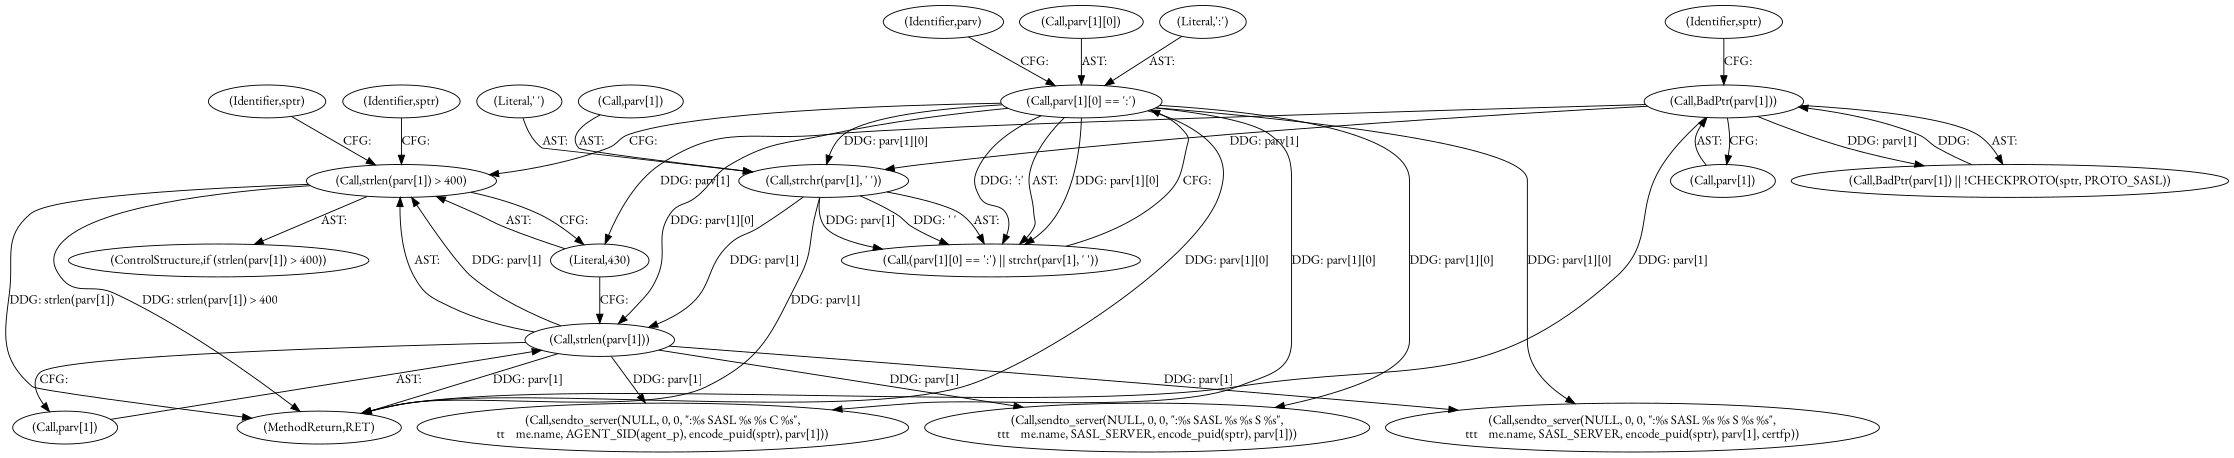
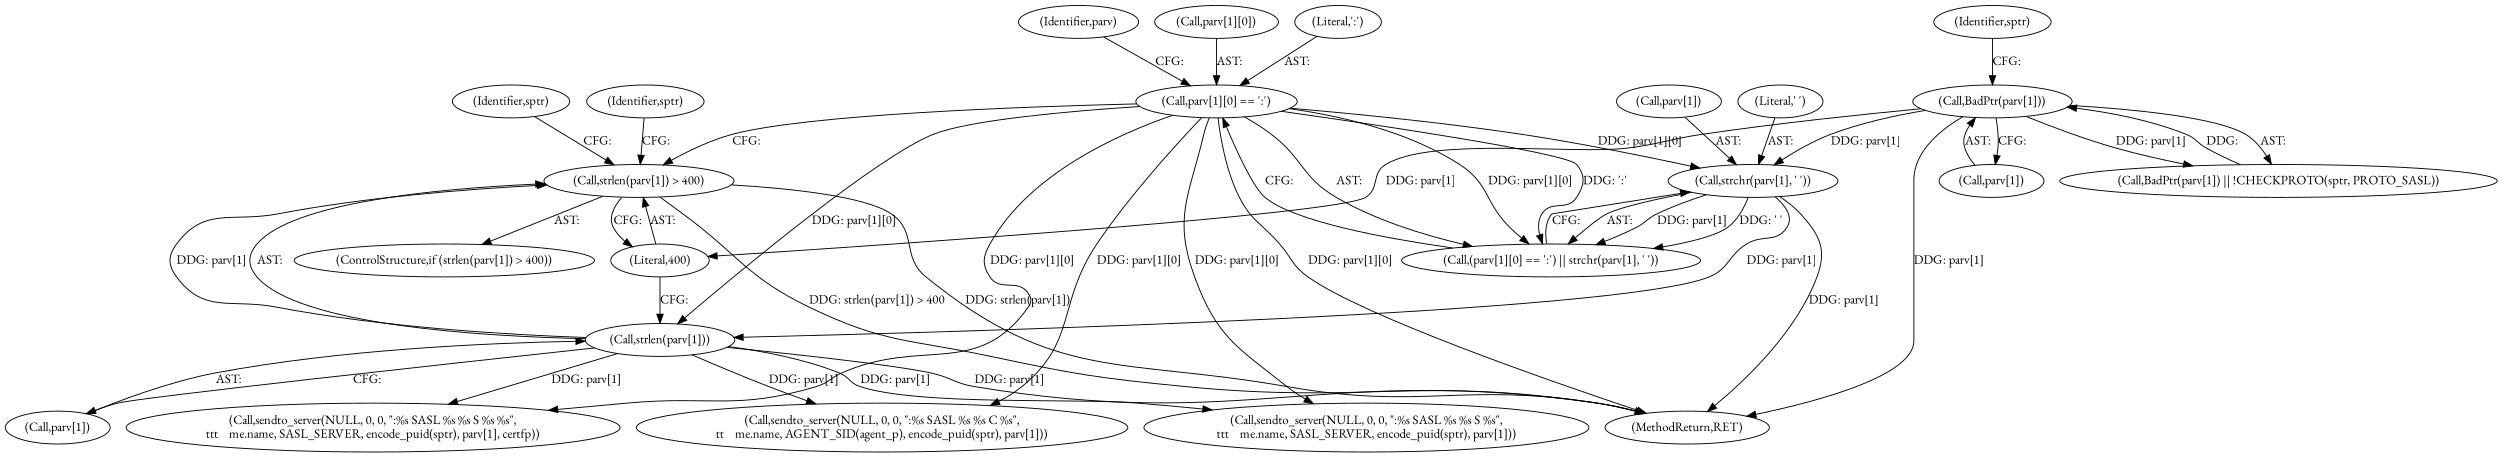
edge "(Call,(parv[1][0] == ':') || strchr(parv[1], ' '))" -> "(Call,strchr(parv[1], ' '))": added, label "CFG:"
node "(Literal,430)": label "(Literal,430)" -> "(Literal,400)"
